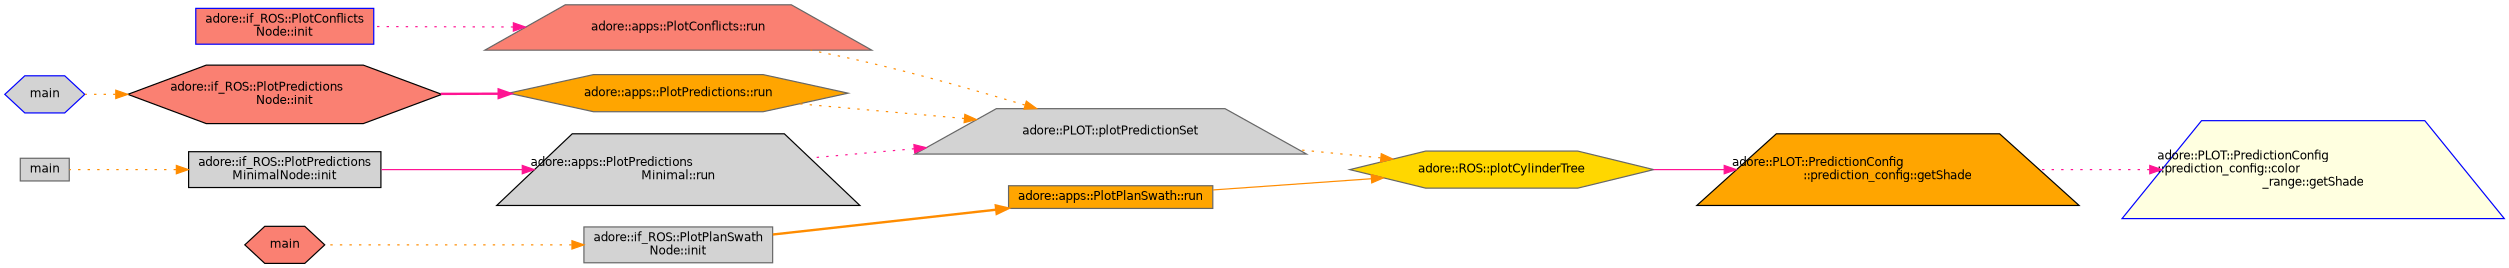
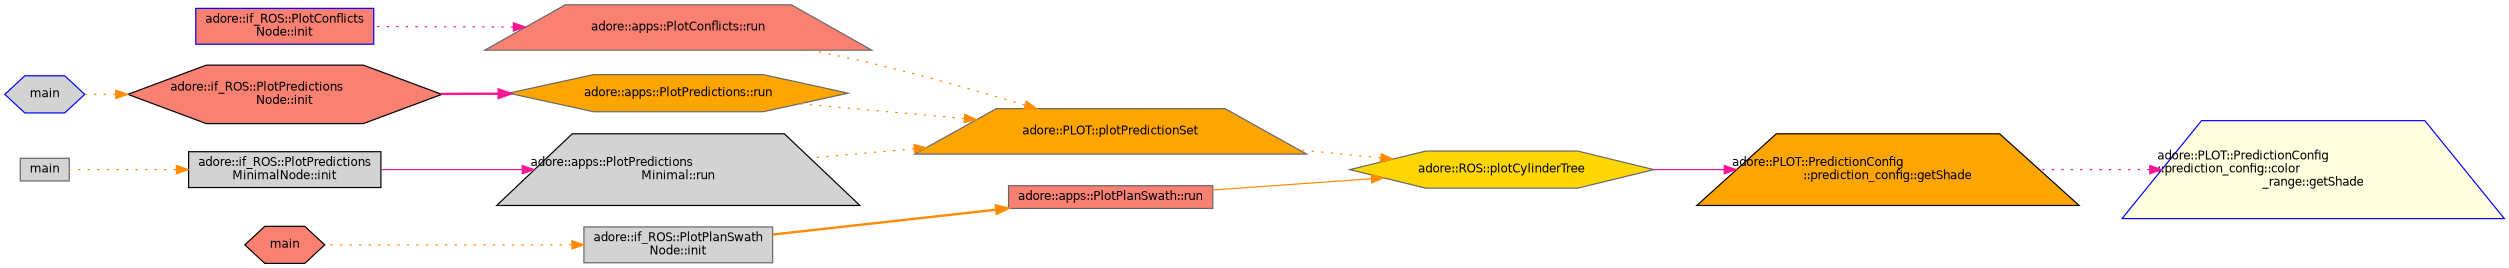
node "adore::PLOT::plotPredictionSet": fillcolor lightgrey -> orange
edge "adore::apps::PlotPredictions Minimal::run" -> "adore::PLOT::plotPredictionSet": color deeppink -> darkorange
node "adore::apps::PlotPlanSwath::run": fillcolor orange -> salmon
